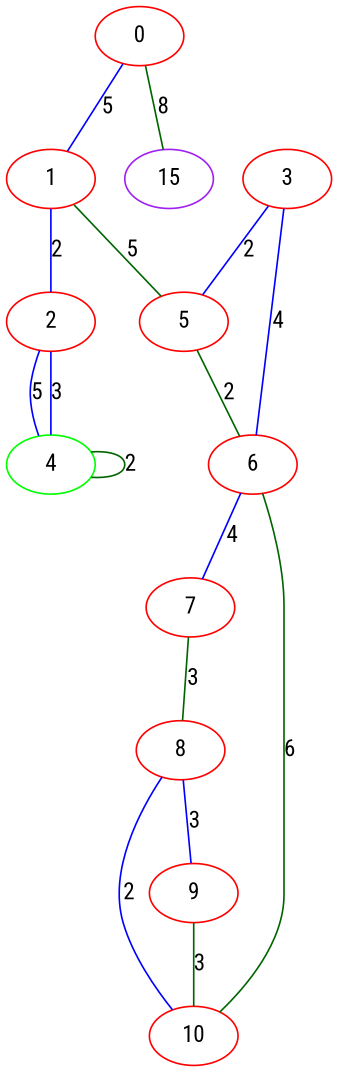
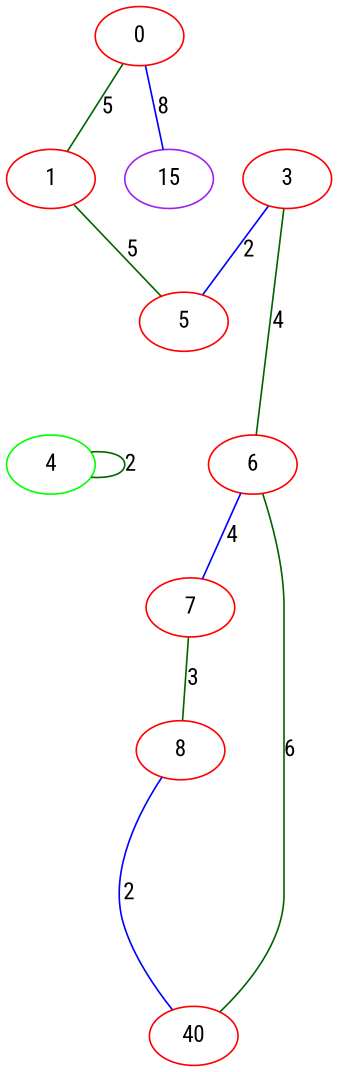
edge "0" -- "1": color blue -> darkgreen
edge "0" -- "15": color darkgreen -> blue
node "2": removed
edge "3" -- "6": color blue -> darkgreen
edge "5" -- "6": removed, label "2"
node "9": removed
node "10": label "10" -> "40"
